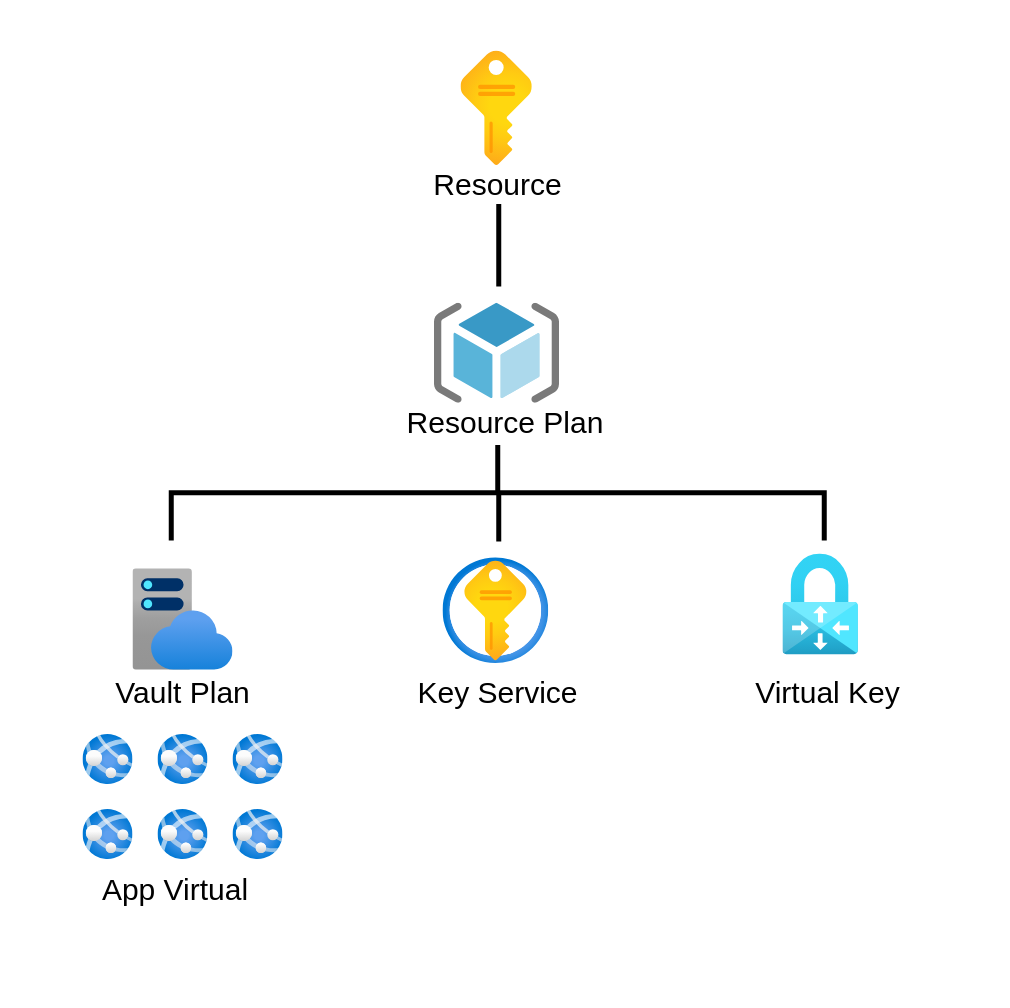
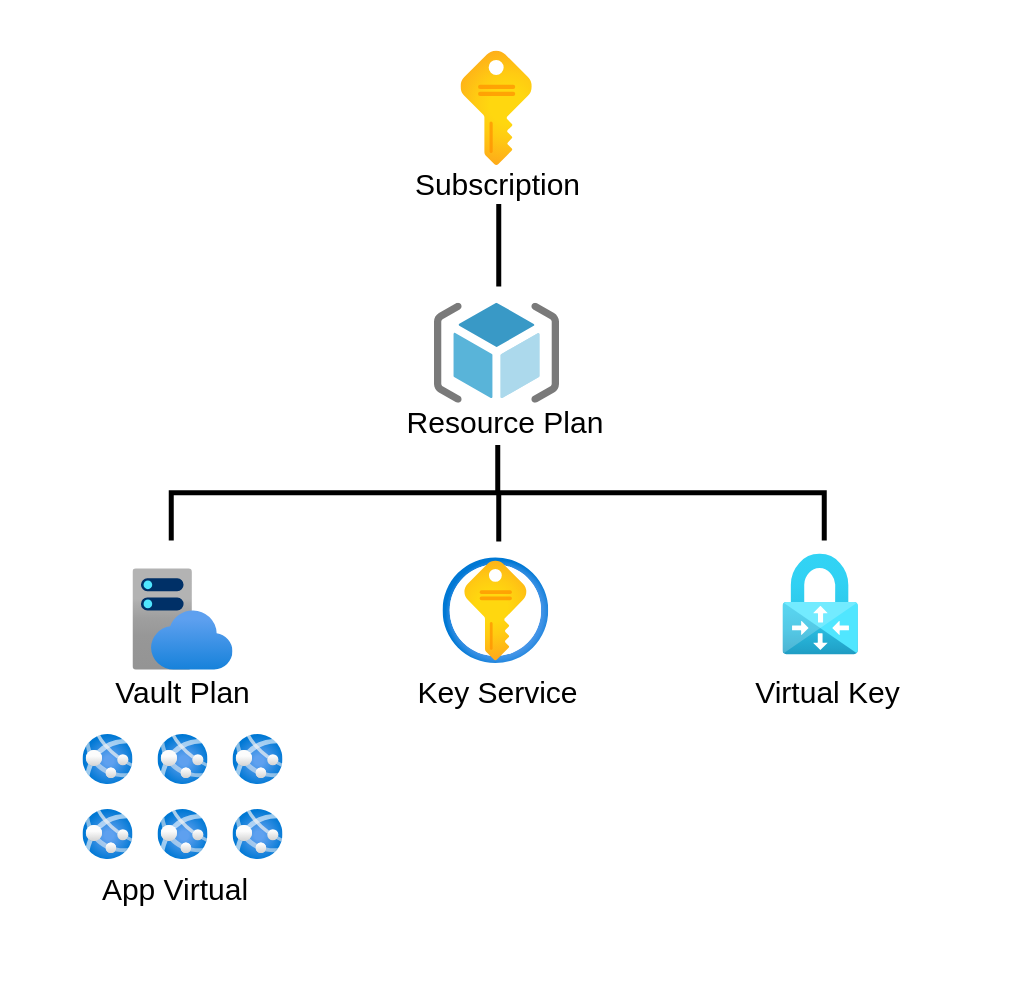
node "Resource": label "Resource" -> "Subscription"
